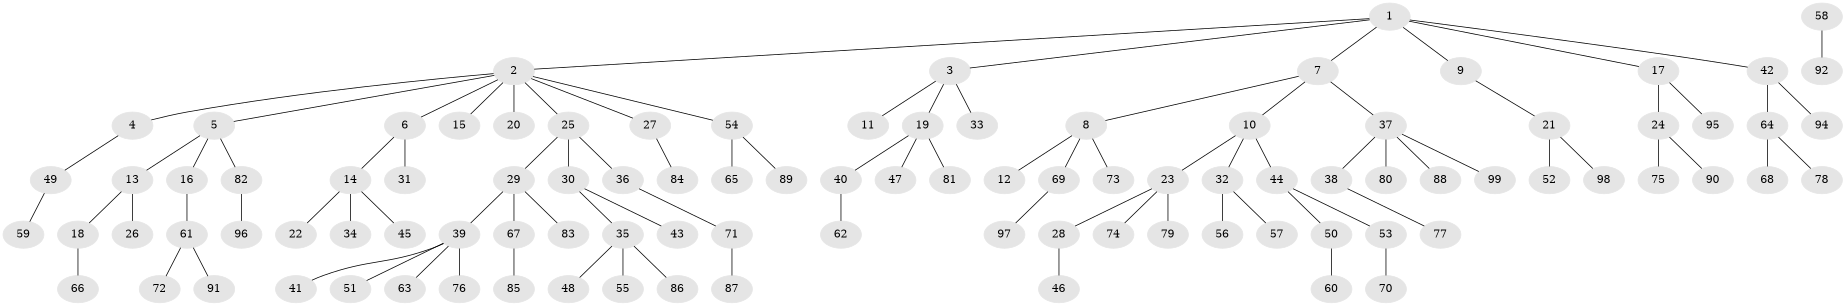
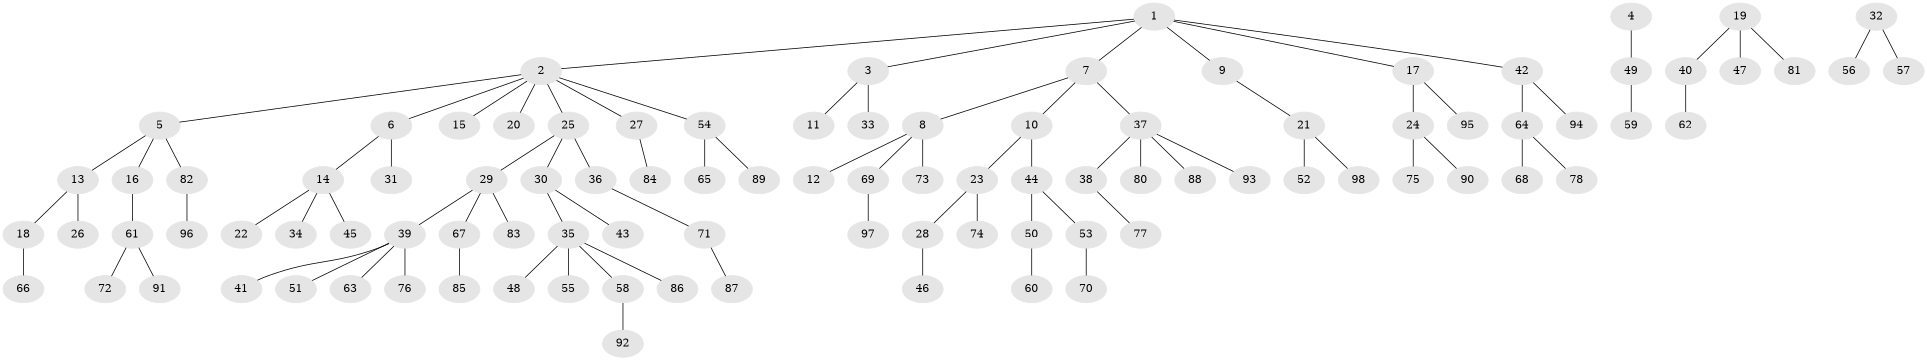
edge "2" -- "4": removed
edge "3" -- "19": removed
edge "10" -- "32": removed
node "99": label "99" -> "93"
node "79": removed
edge "35" -- "58": added
